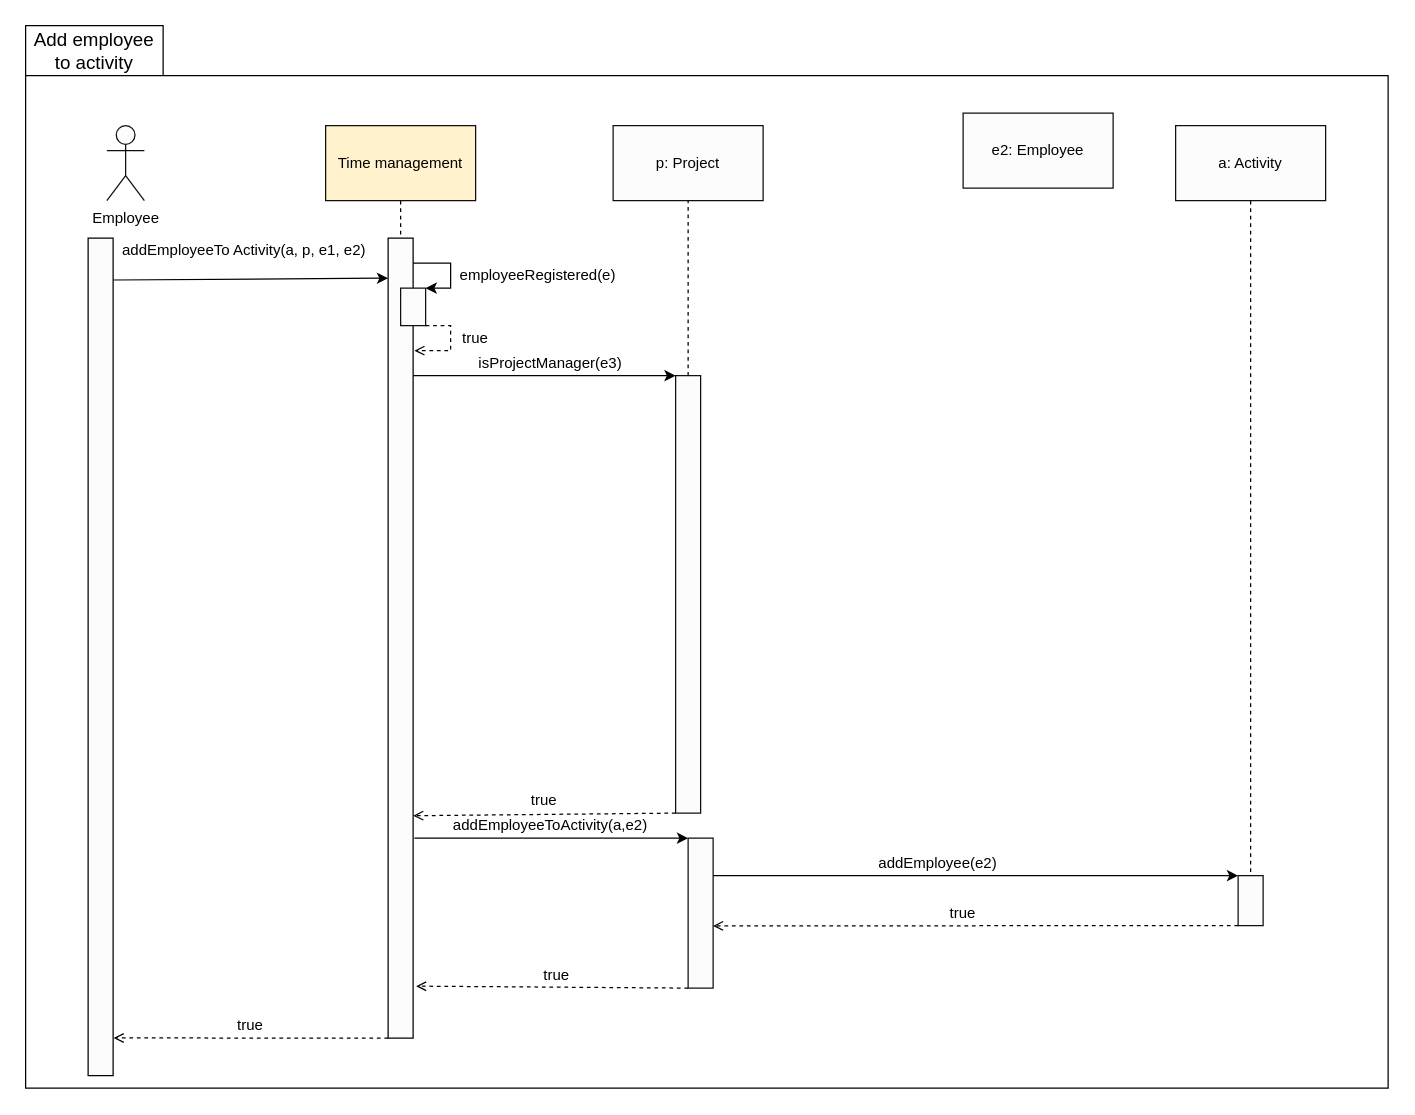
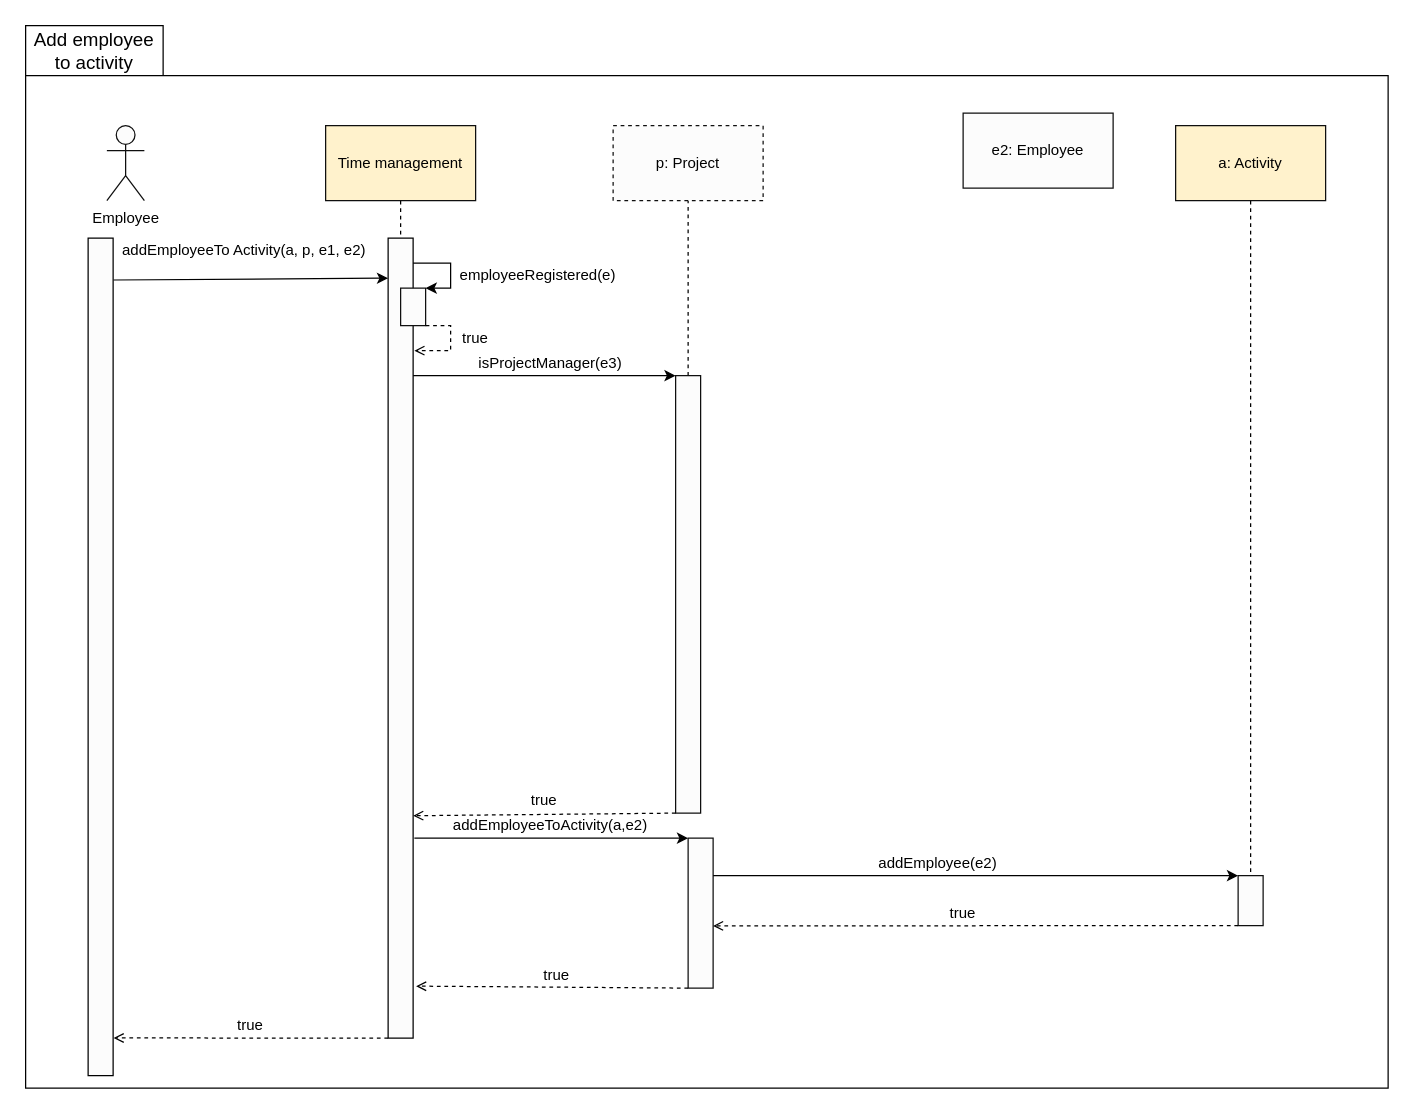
node "p: Project": style solid -> dashed
node "a: Activity": fillcolor #fcfcfc -> #fff2cc
